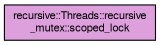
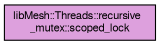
node "recursive::Threads::recursive _mutex::scoped_lock": label "recursive::Threads::recursive _mutex::scoped_lock" -> "libMesh::Threads::recursive _mutex::scoped_lock"
